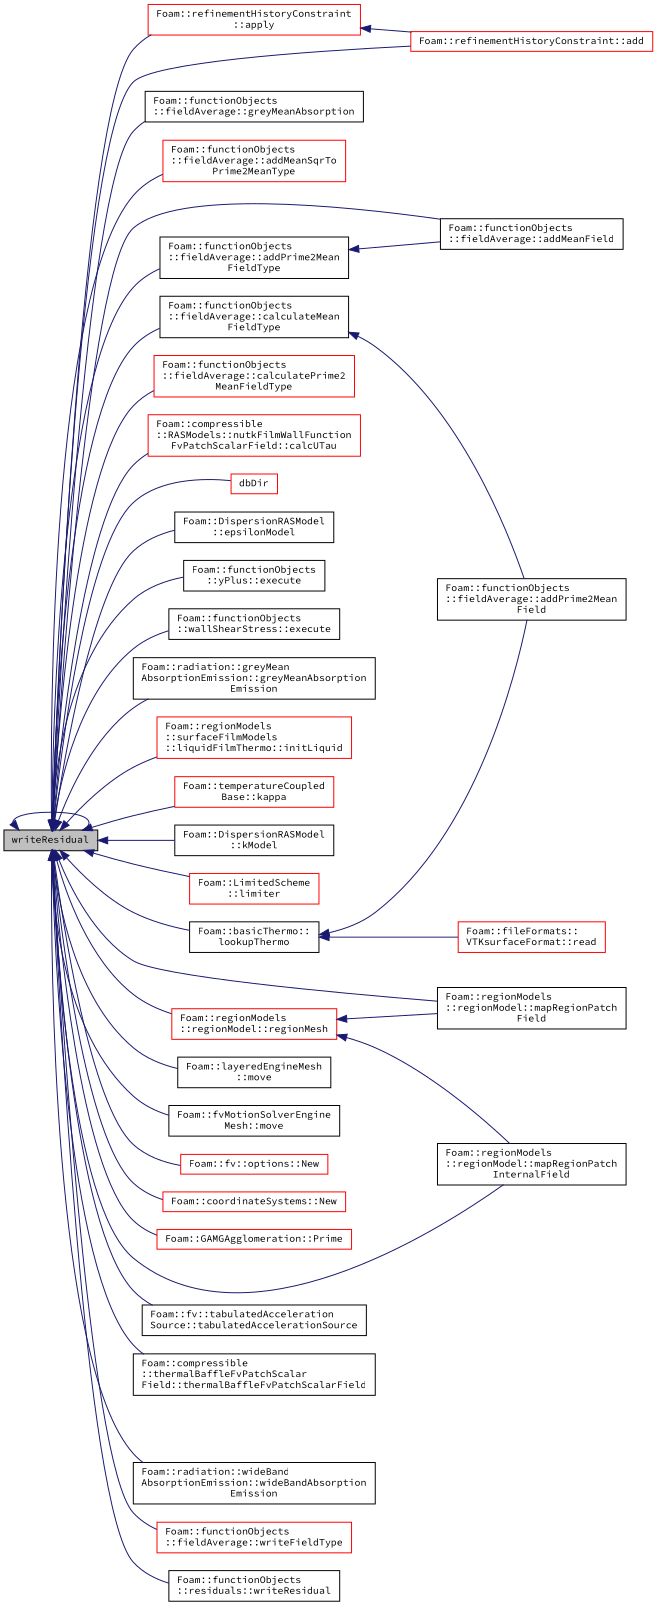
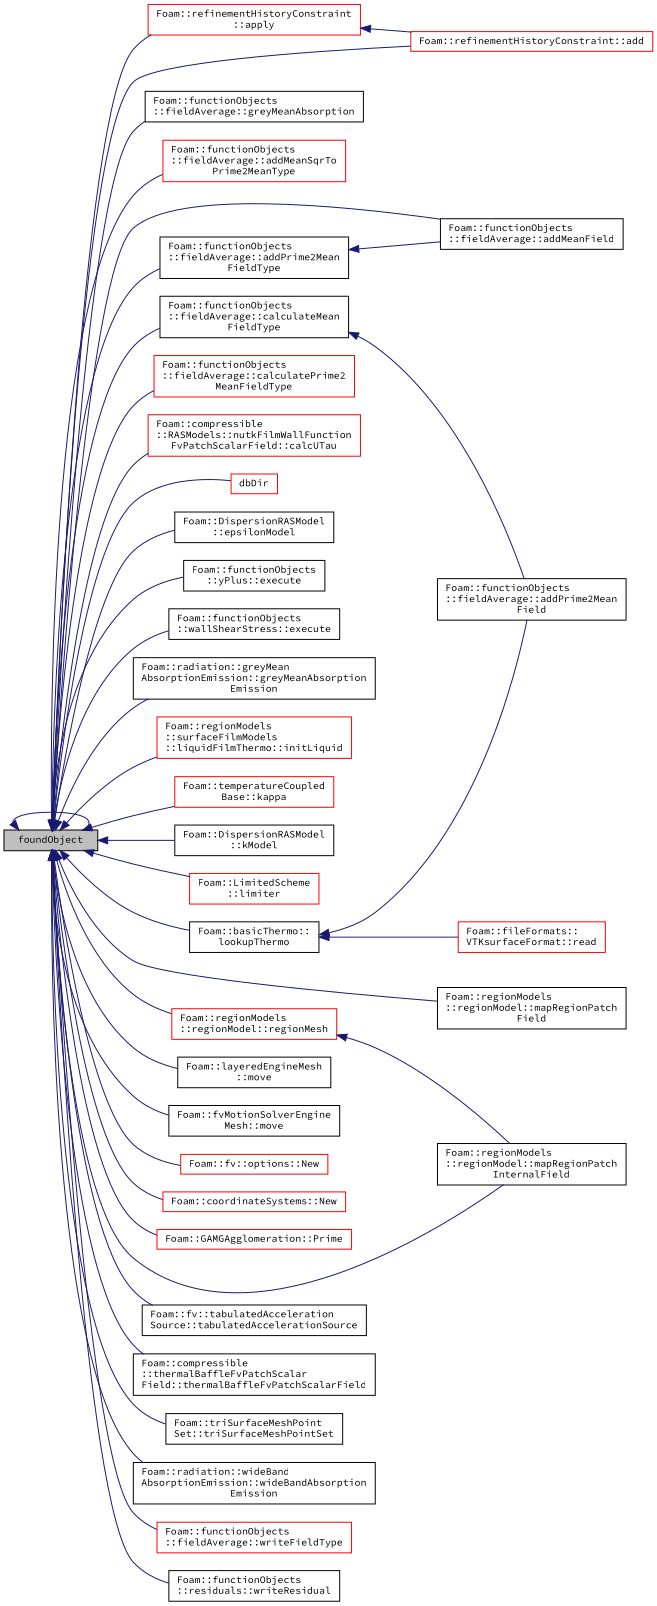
node "writeResidual": label "writeResidual" -> "foundObject"
edge "Foam::regionModels ::regionModel::mapRegionPatch Field" -> "Foam::regionModels ::regionModel::regionMesh": removed
node "Foam::triSurfaceMeshPoint Set::triSurfaceMeshPointSet": added
